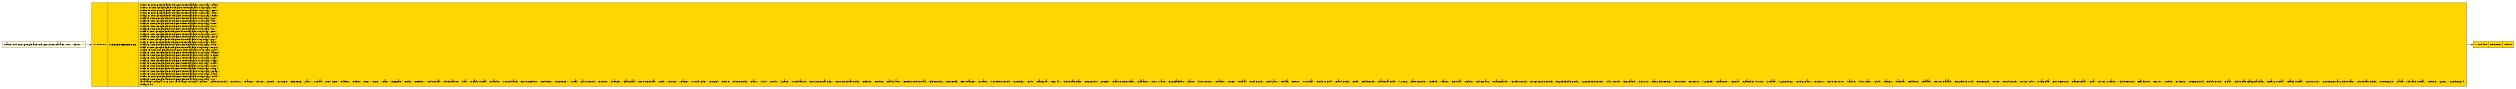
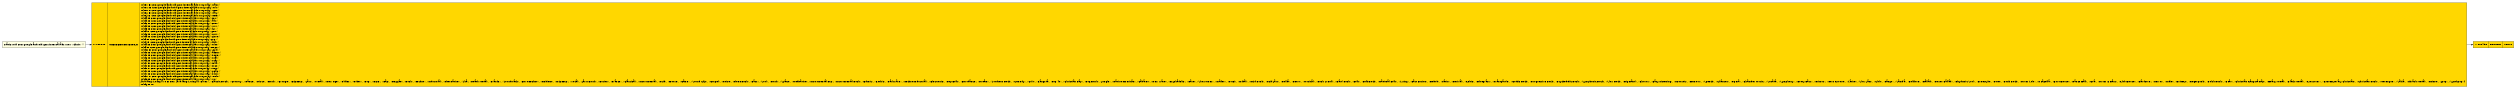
node "0: 0x0000": text "MTH_ENTER_BLOCK" -> "MTH_RETURN_BLOCK"
